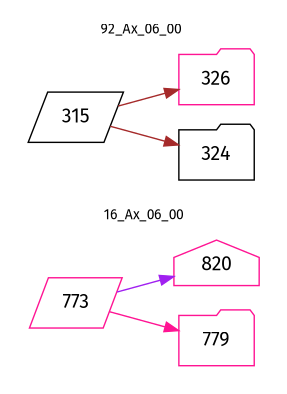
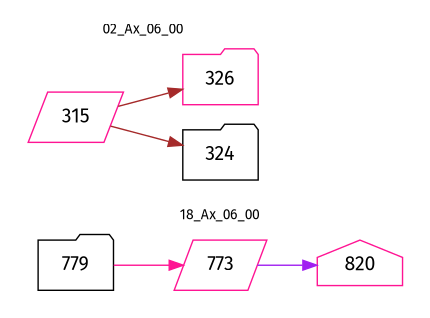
cluster "92_Ax_06_00": label "92_Ax_06_00" -> "02_Ax_06_00"
node "315": color black -> deeppink
cluster "16_Ax_06_00": label "16_Ax_06_00" -> "18_Ax_06_00"
edge "773" -> "779": reversed
node "779": color deeppink -> black
